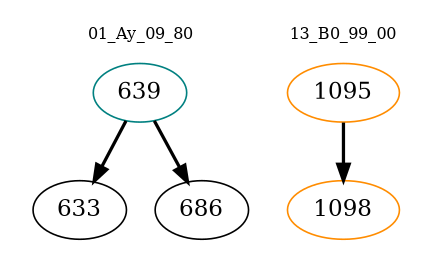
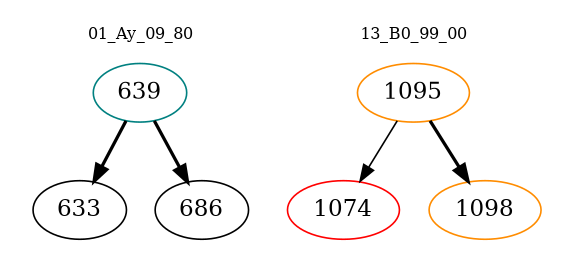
node "1074": added
